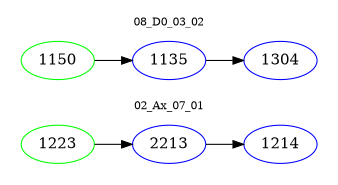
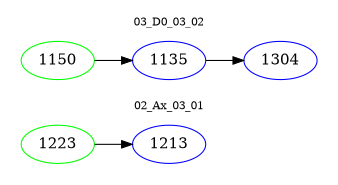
cluster "08_D0_03_02": label "08_D0_03_02" -> "03_D0_03_02"
cluster "02_Ax_07_01": label "02_Ax_07_01" -> "02_Ax_03_01"
node "2213": label "2213" -> "1213"
node "1214": removed
